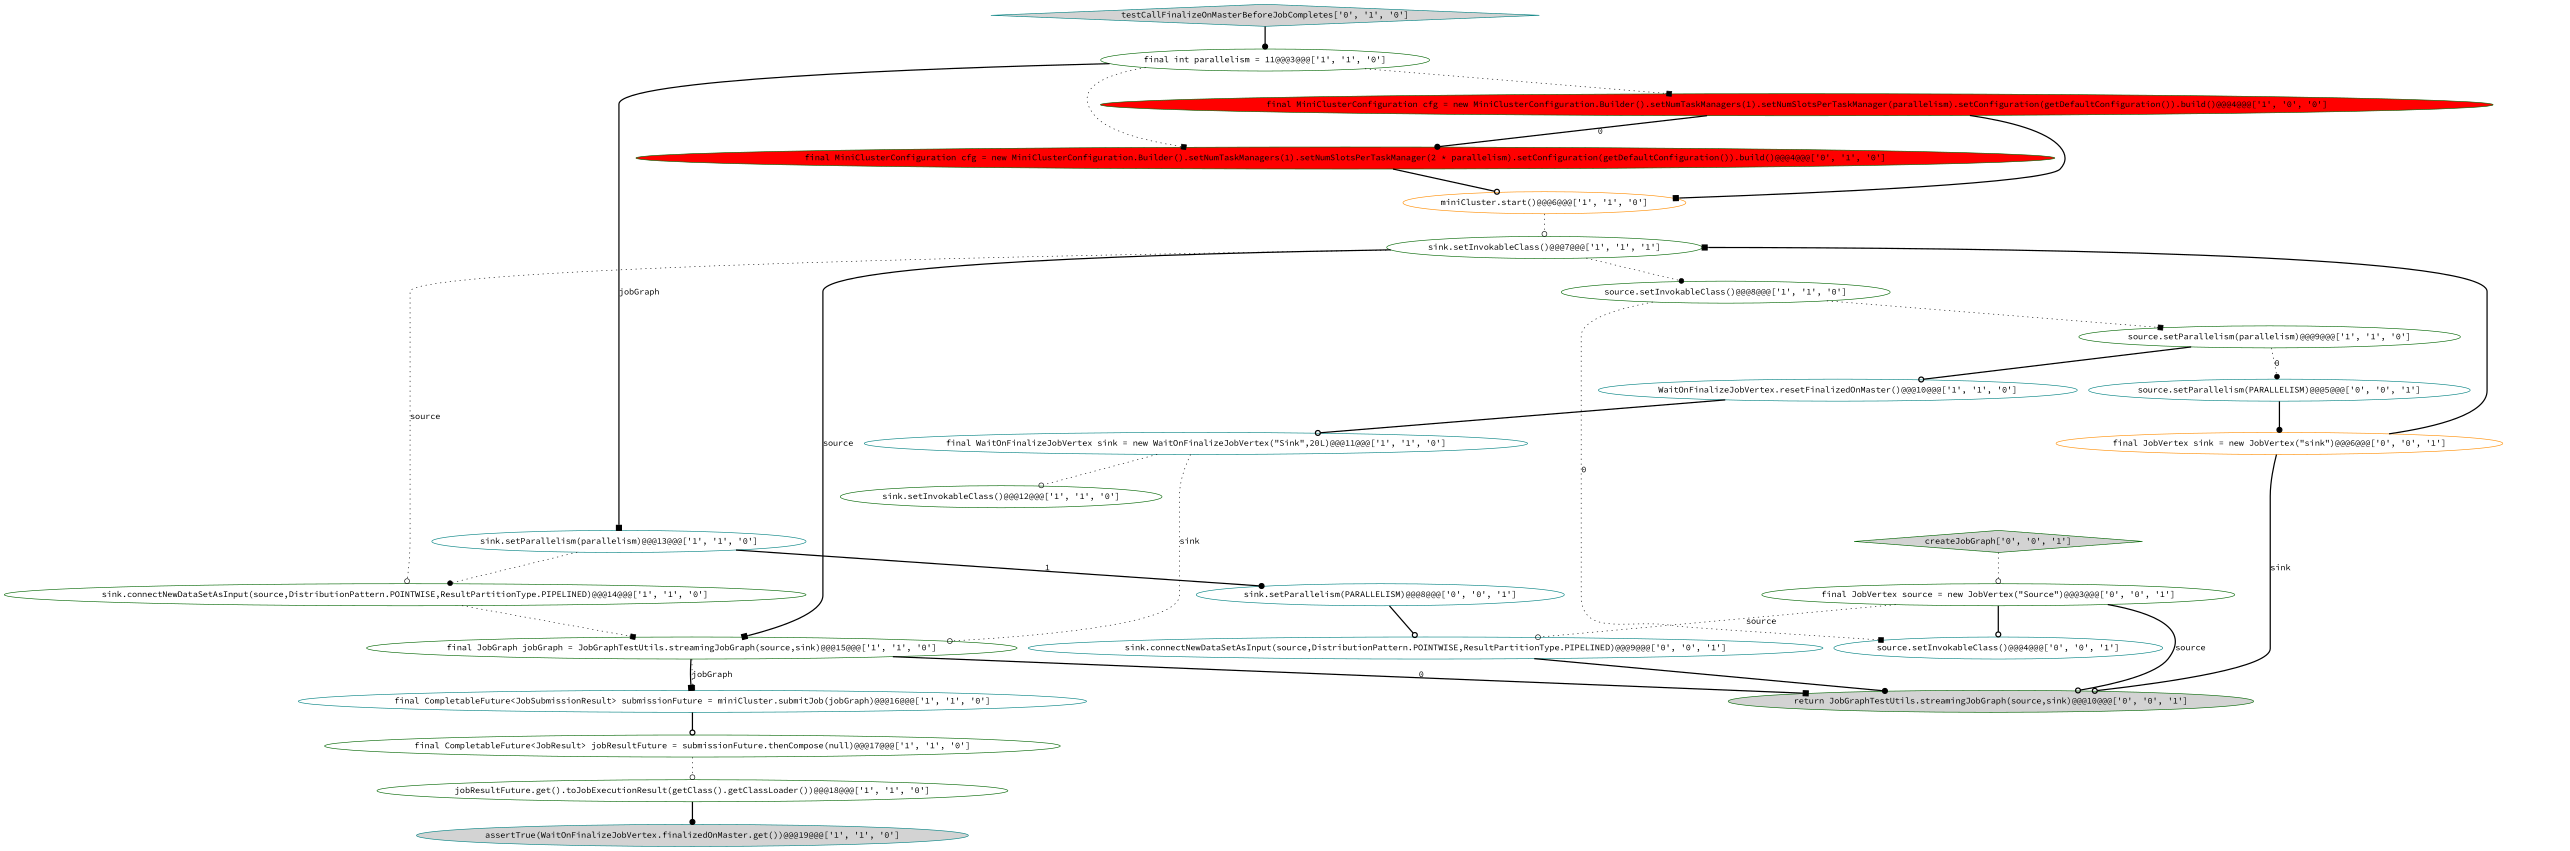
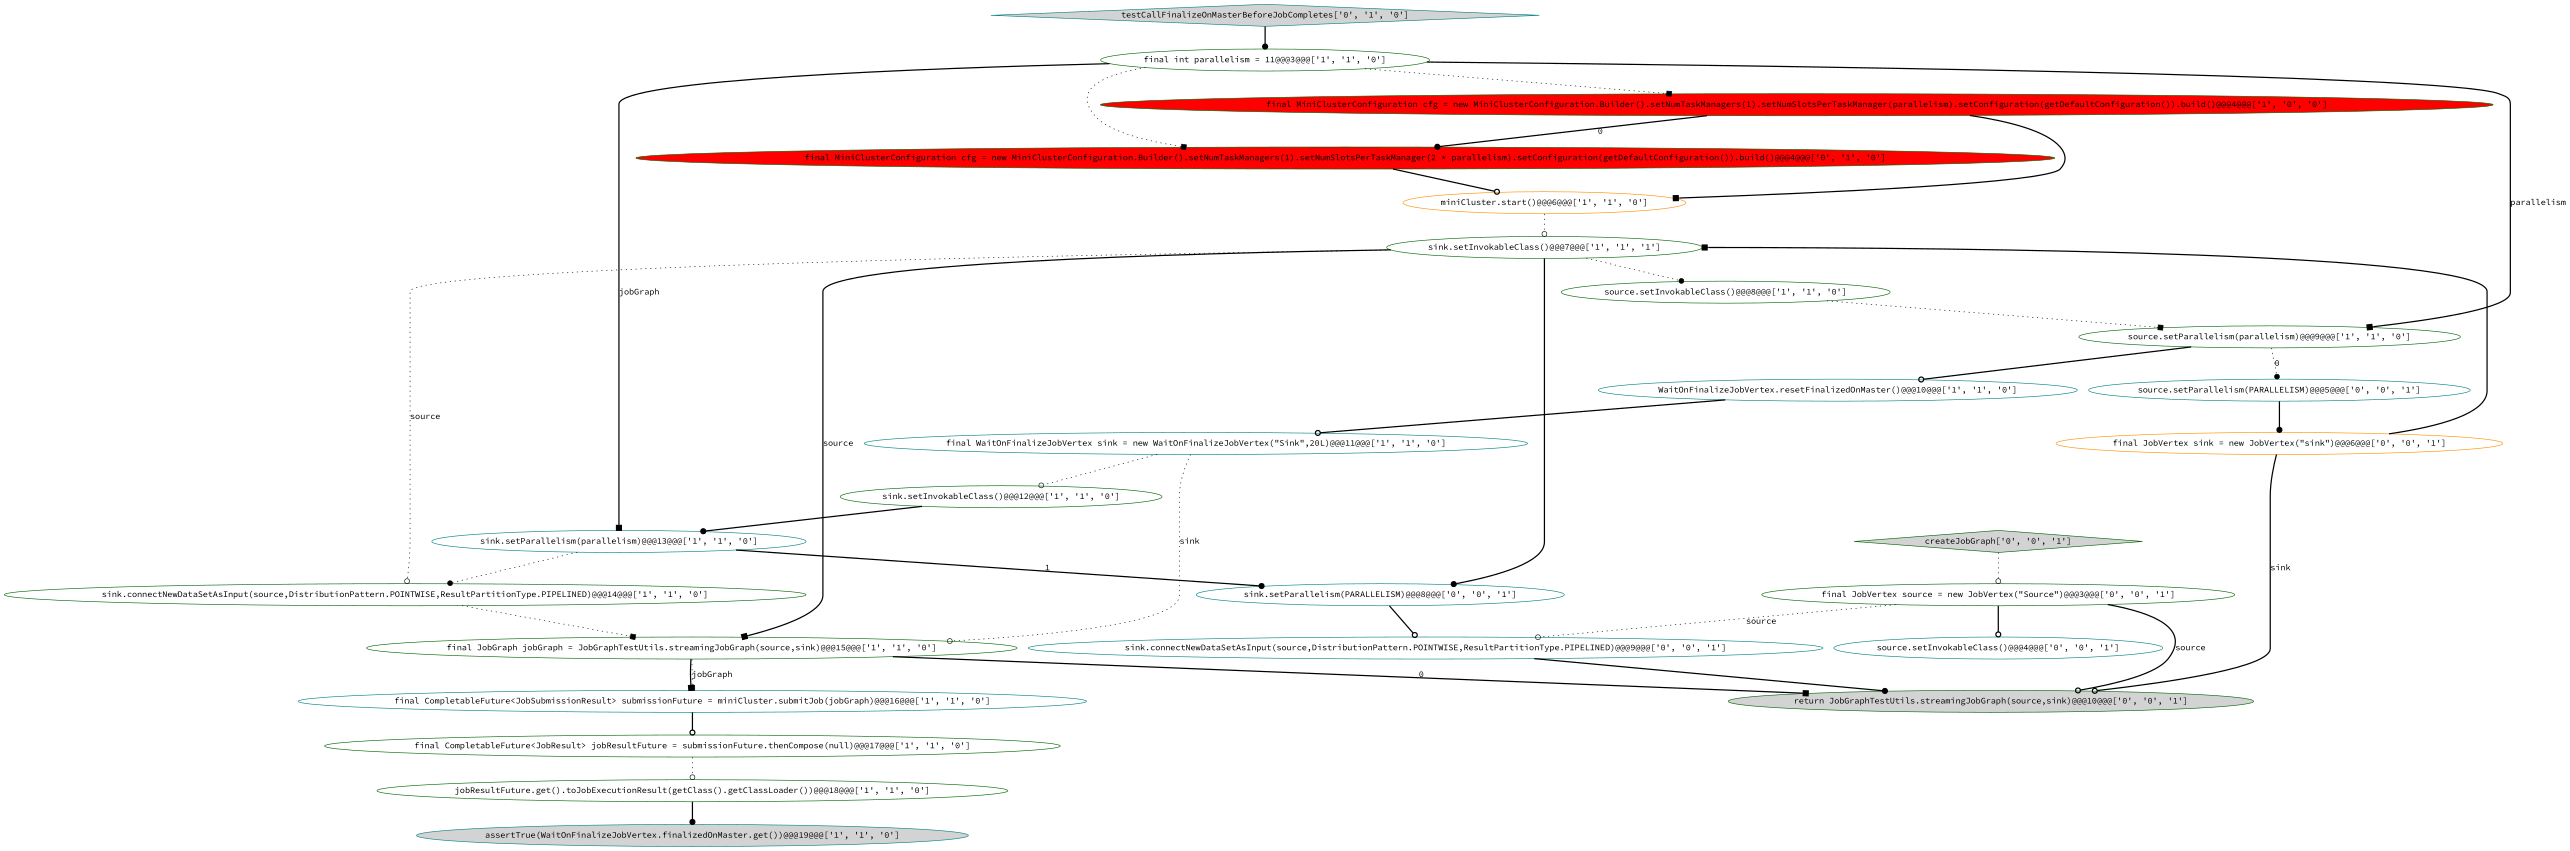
edge "final int parallelism = 11@@@3@@@['1', '1', '0']" -> "source.setParallelism(parallelism)@@@9@@@['1', '1', '0']": added, label "parallelism"
edge "sink.setInvokableClass()@@@7@@@['1', '1', '1']" -> "sink.setParallelism(PARALLELISM)@@@8@@@['0', '0', '1']": added
edge "sink.setInvokableClass()@@@12@@@['1', '1', '0']" -> "sink.setParallelism(parallelism)@@@13@@@['1', '1', '0']": added
edge "source.setInvokableClass()@@@8@@@['1', '1', '0']" -> "source.setInvokableClass()@@@4@@@['0', '0', '1']": removed, label "0"
